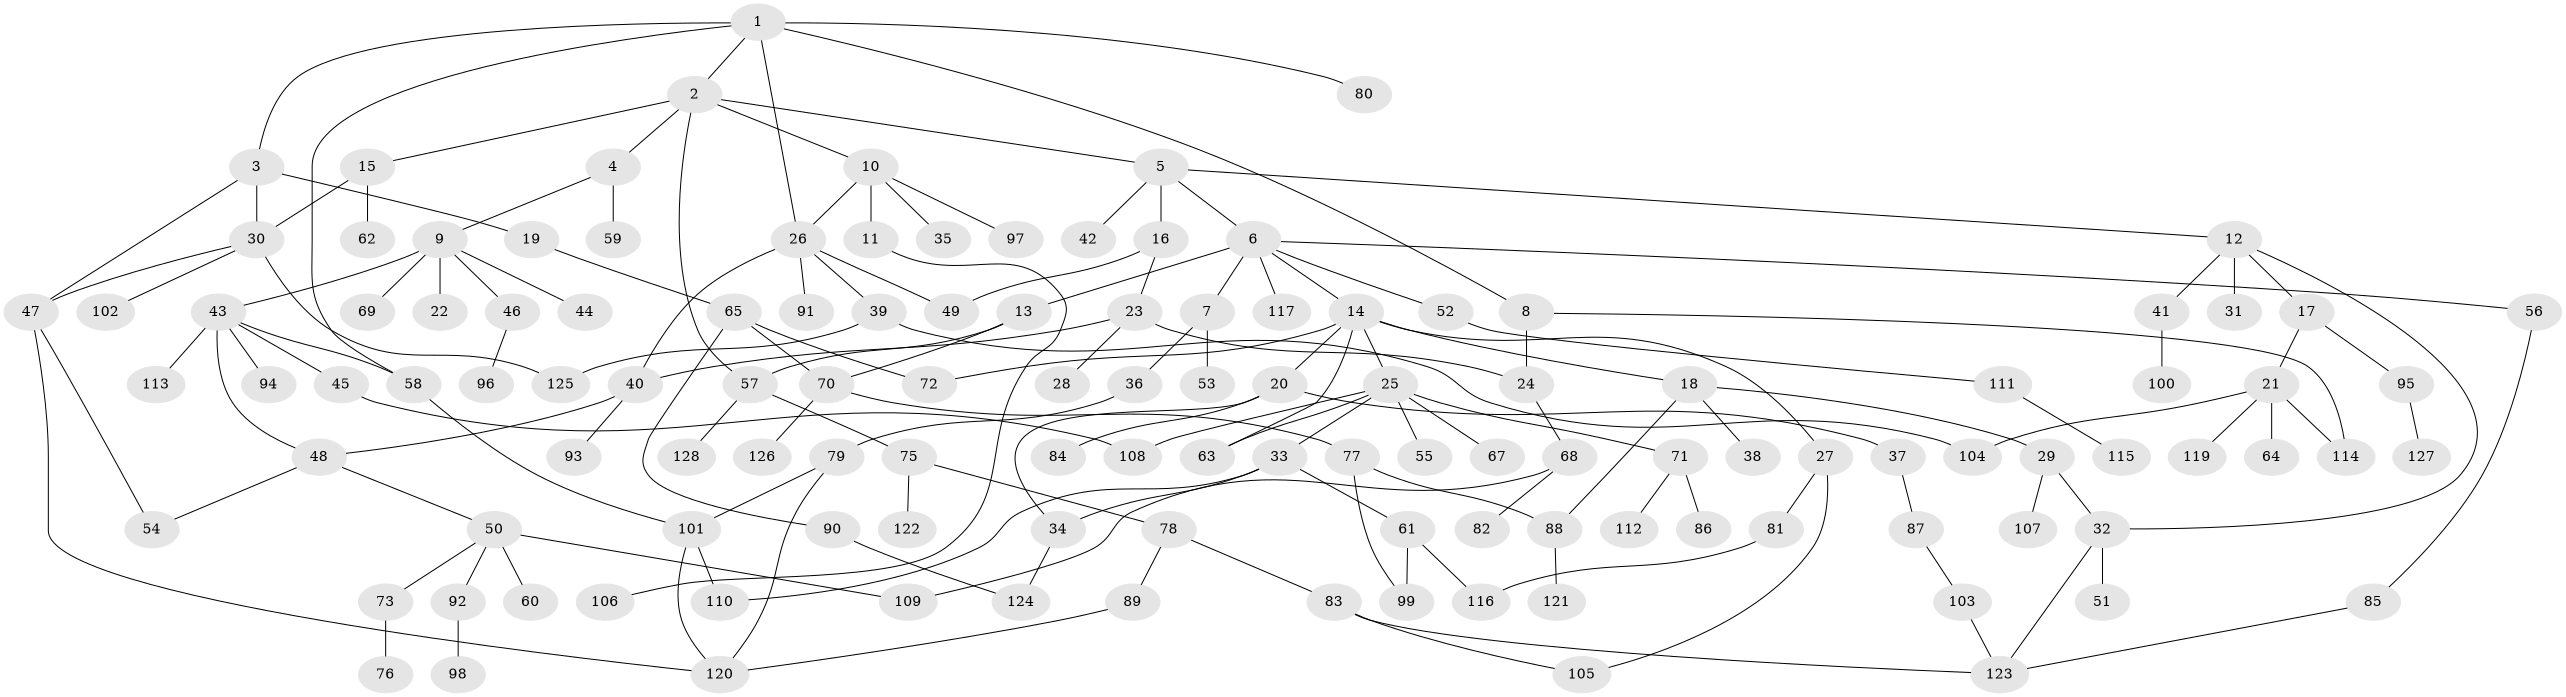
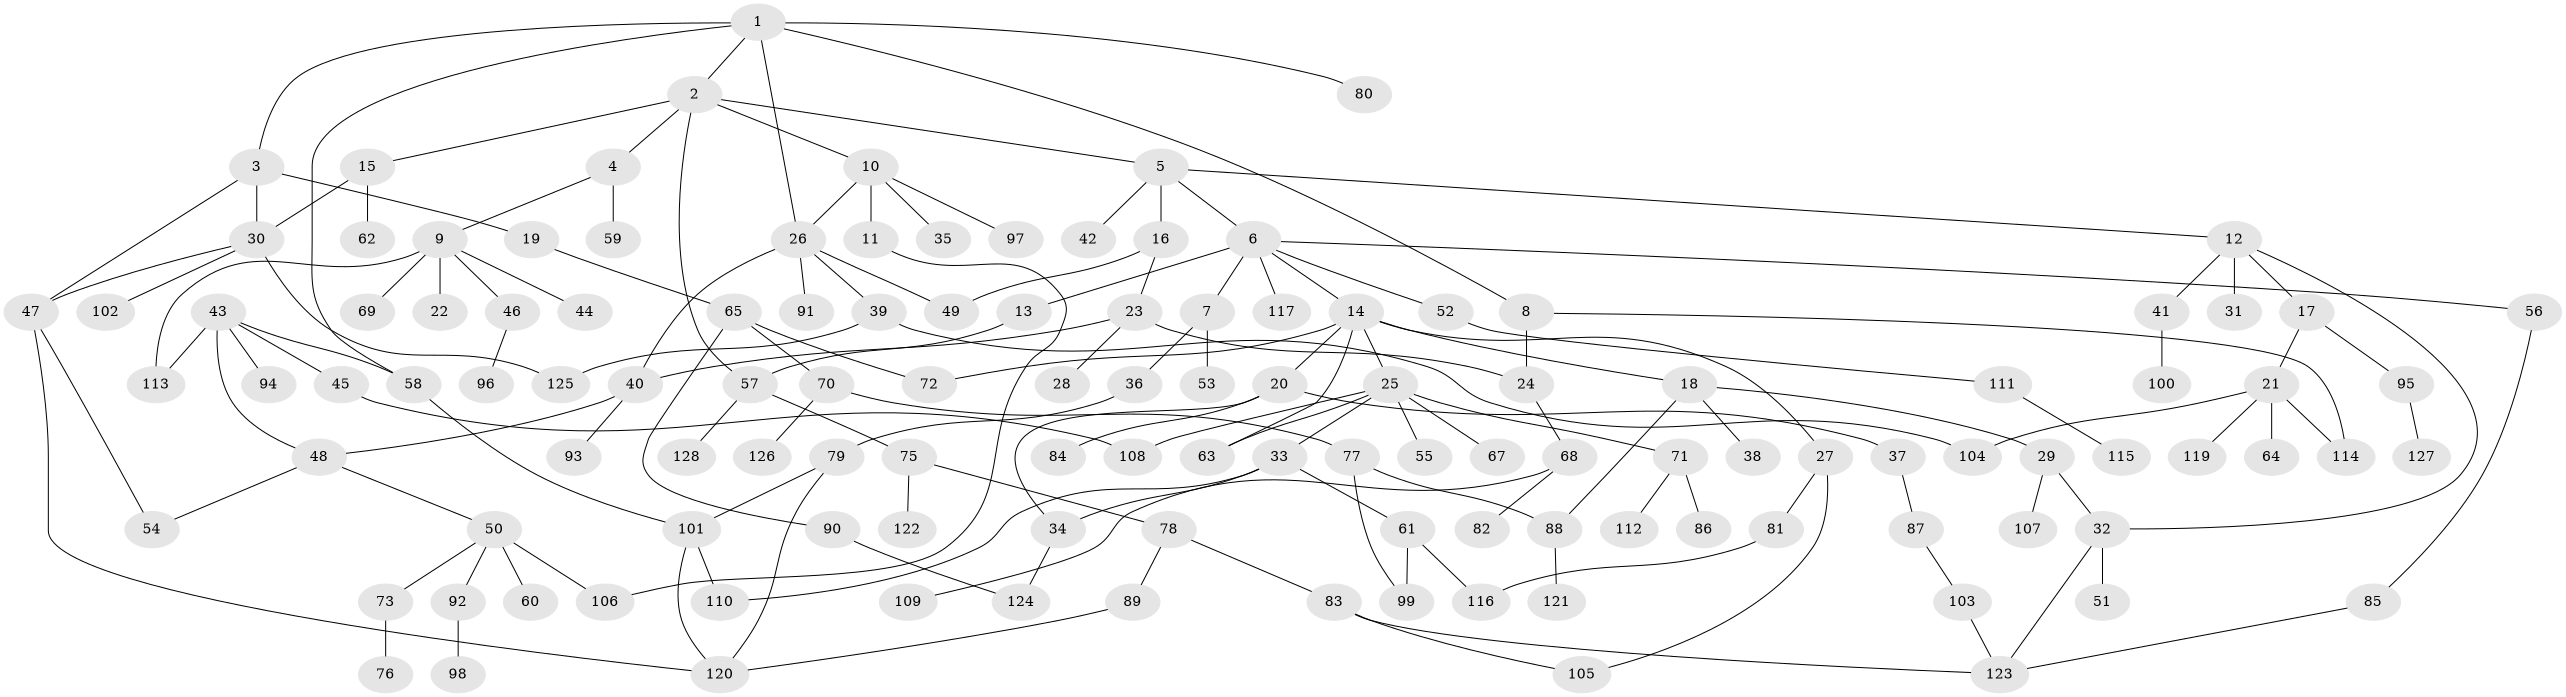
edge "9" -- "43": now "9" -- "113"
edge "13" -- "70": removed
edge "50" -- "109": now "50" -- "106"
